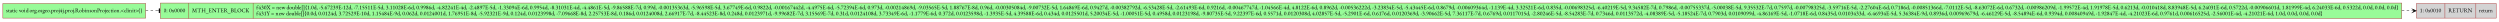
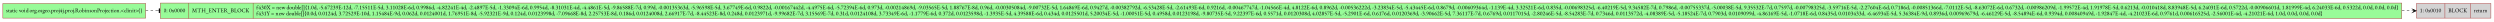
node "1: 0x0010": text "RETURN" -> "BLOCK"
